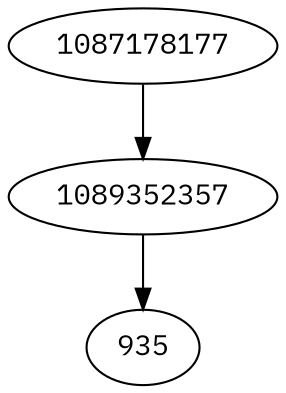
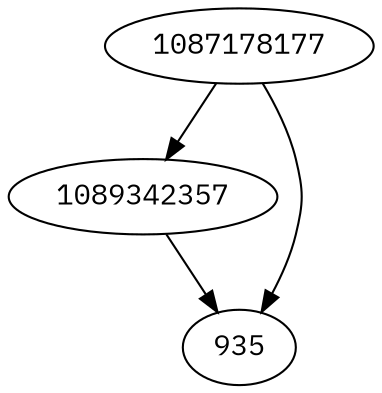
edge "1087178177" -> "935": added
node "1089352357": label "1089352357" -> "1089342357"
